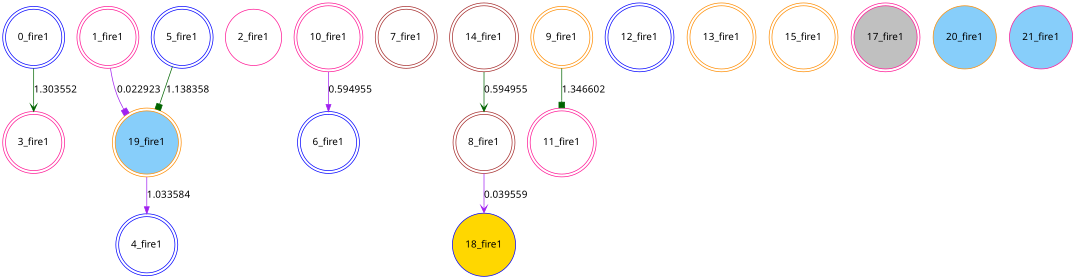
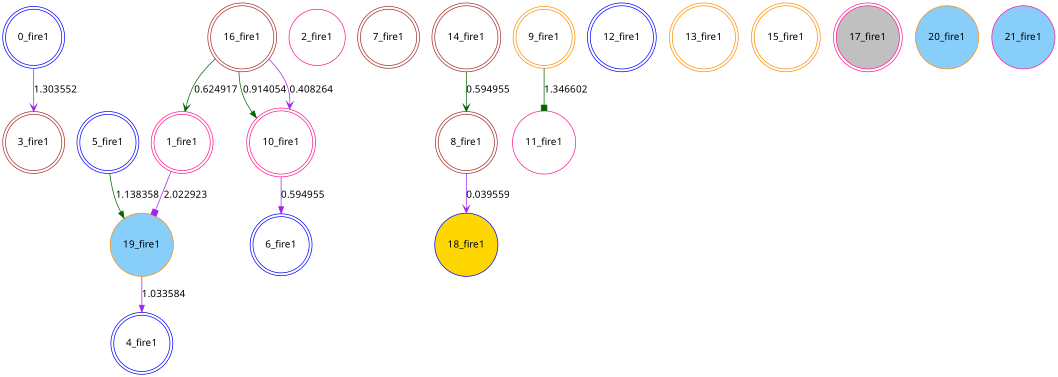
node "16_fire1": added
edge "5_fire1" -> "19_fire1": arrowhead box -> normal
edge "0_fire1" -> "3_fire1": color darkgreen -> purple
edge "1_fire1" -> "19_fire1": label "0.022923" -> "2.022923"
node "3_fire1": color deeppink -> brown
node "19_fire1": shape doublecircle -> circle
node "11_fire1": shape doublecircle -> circle
